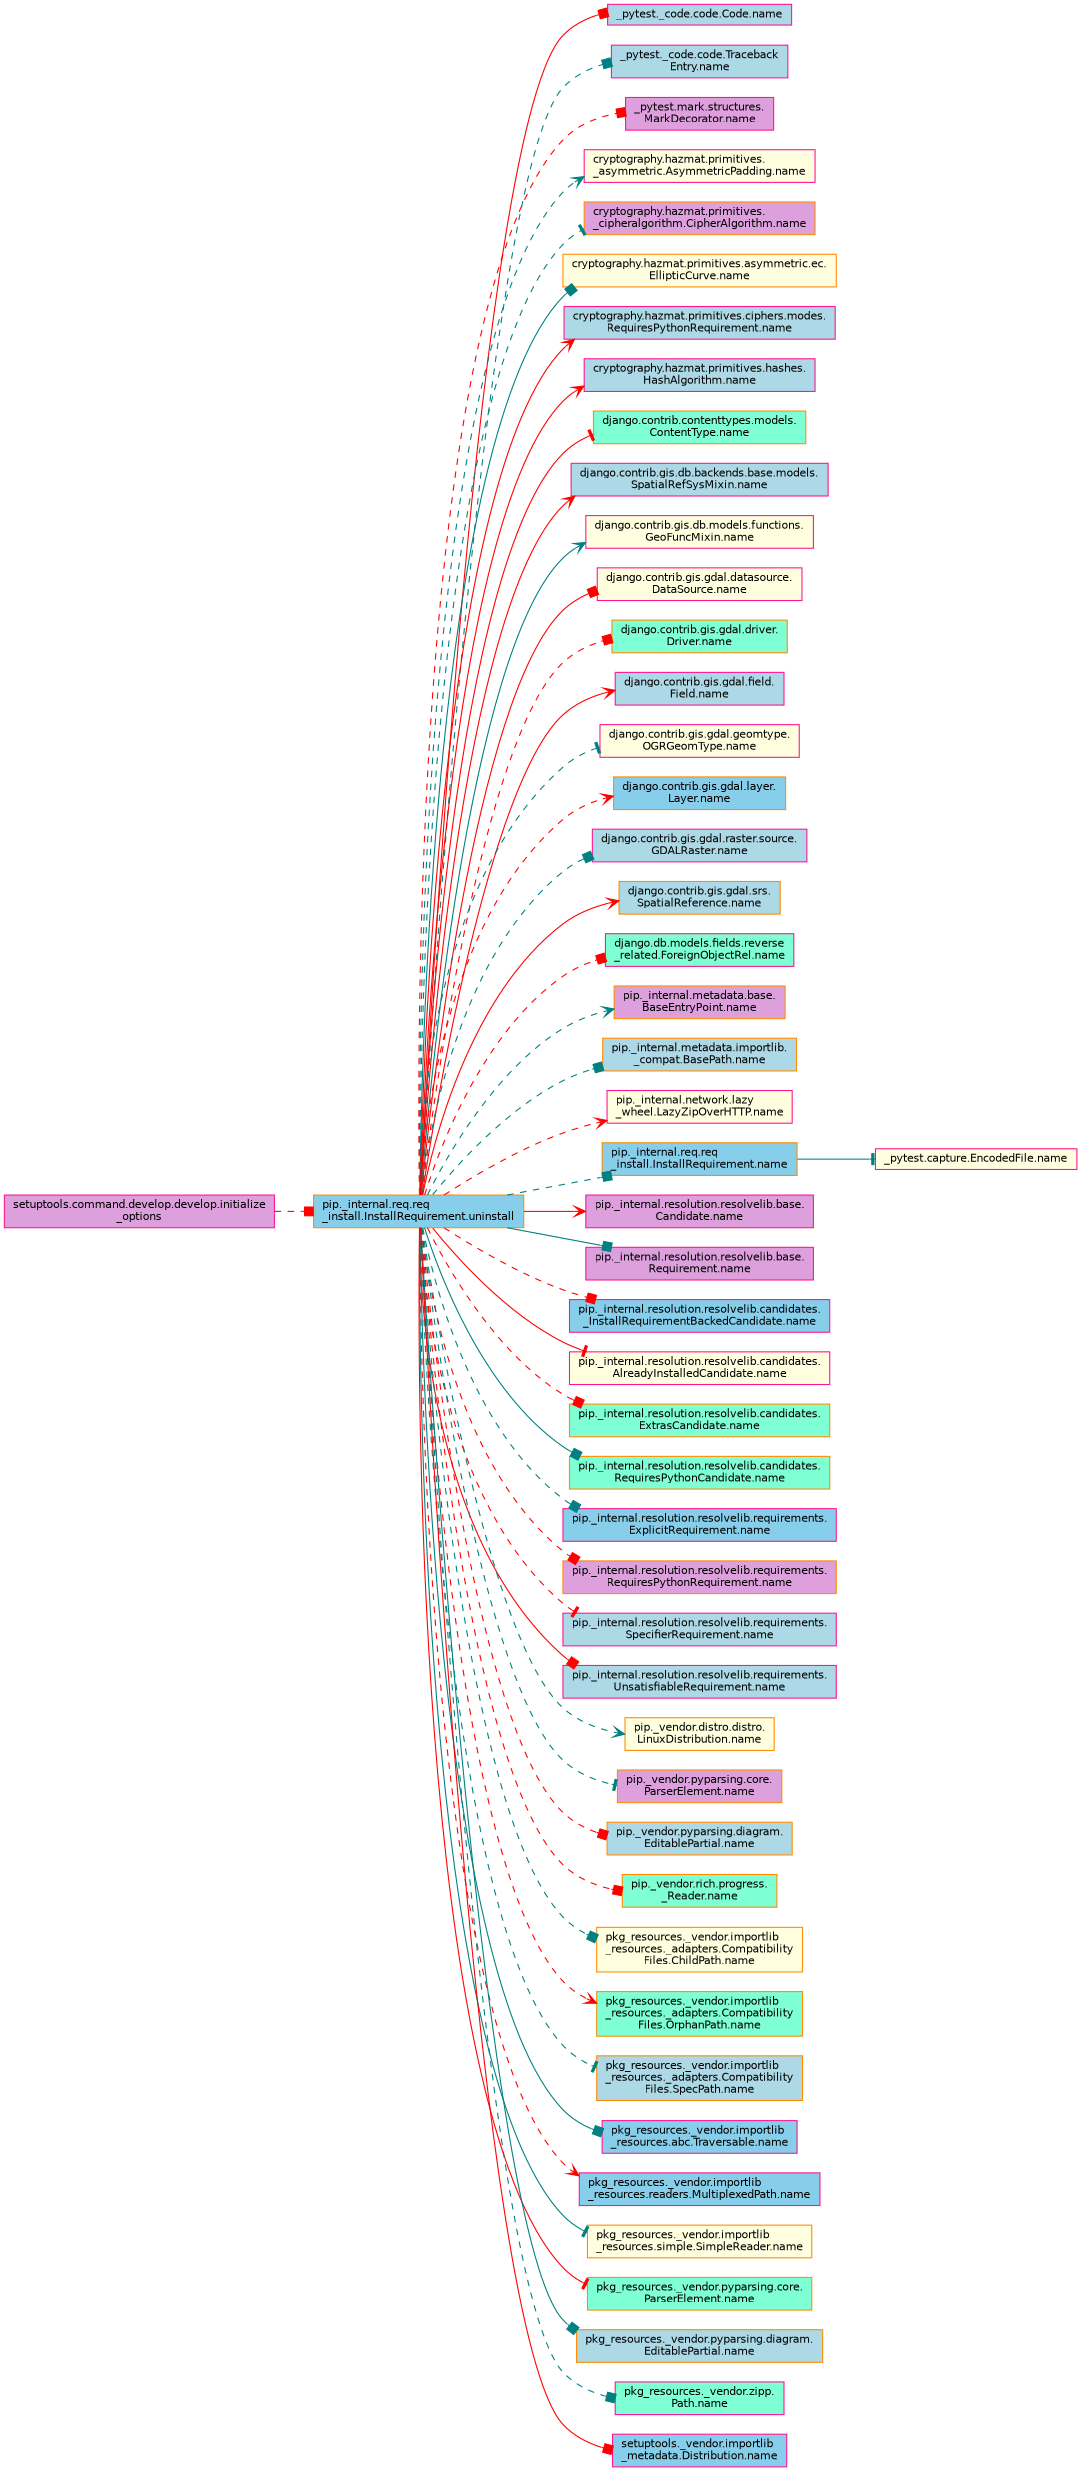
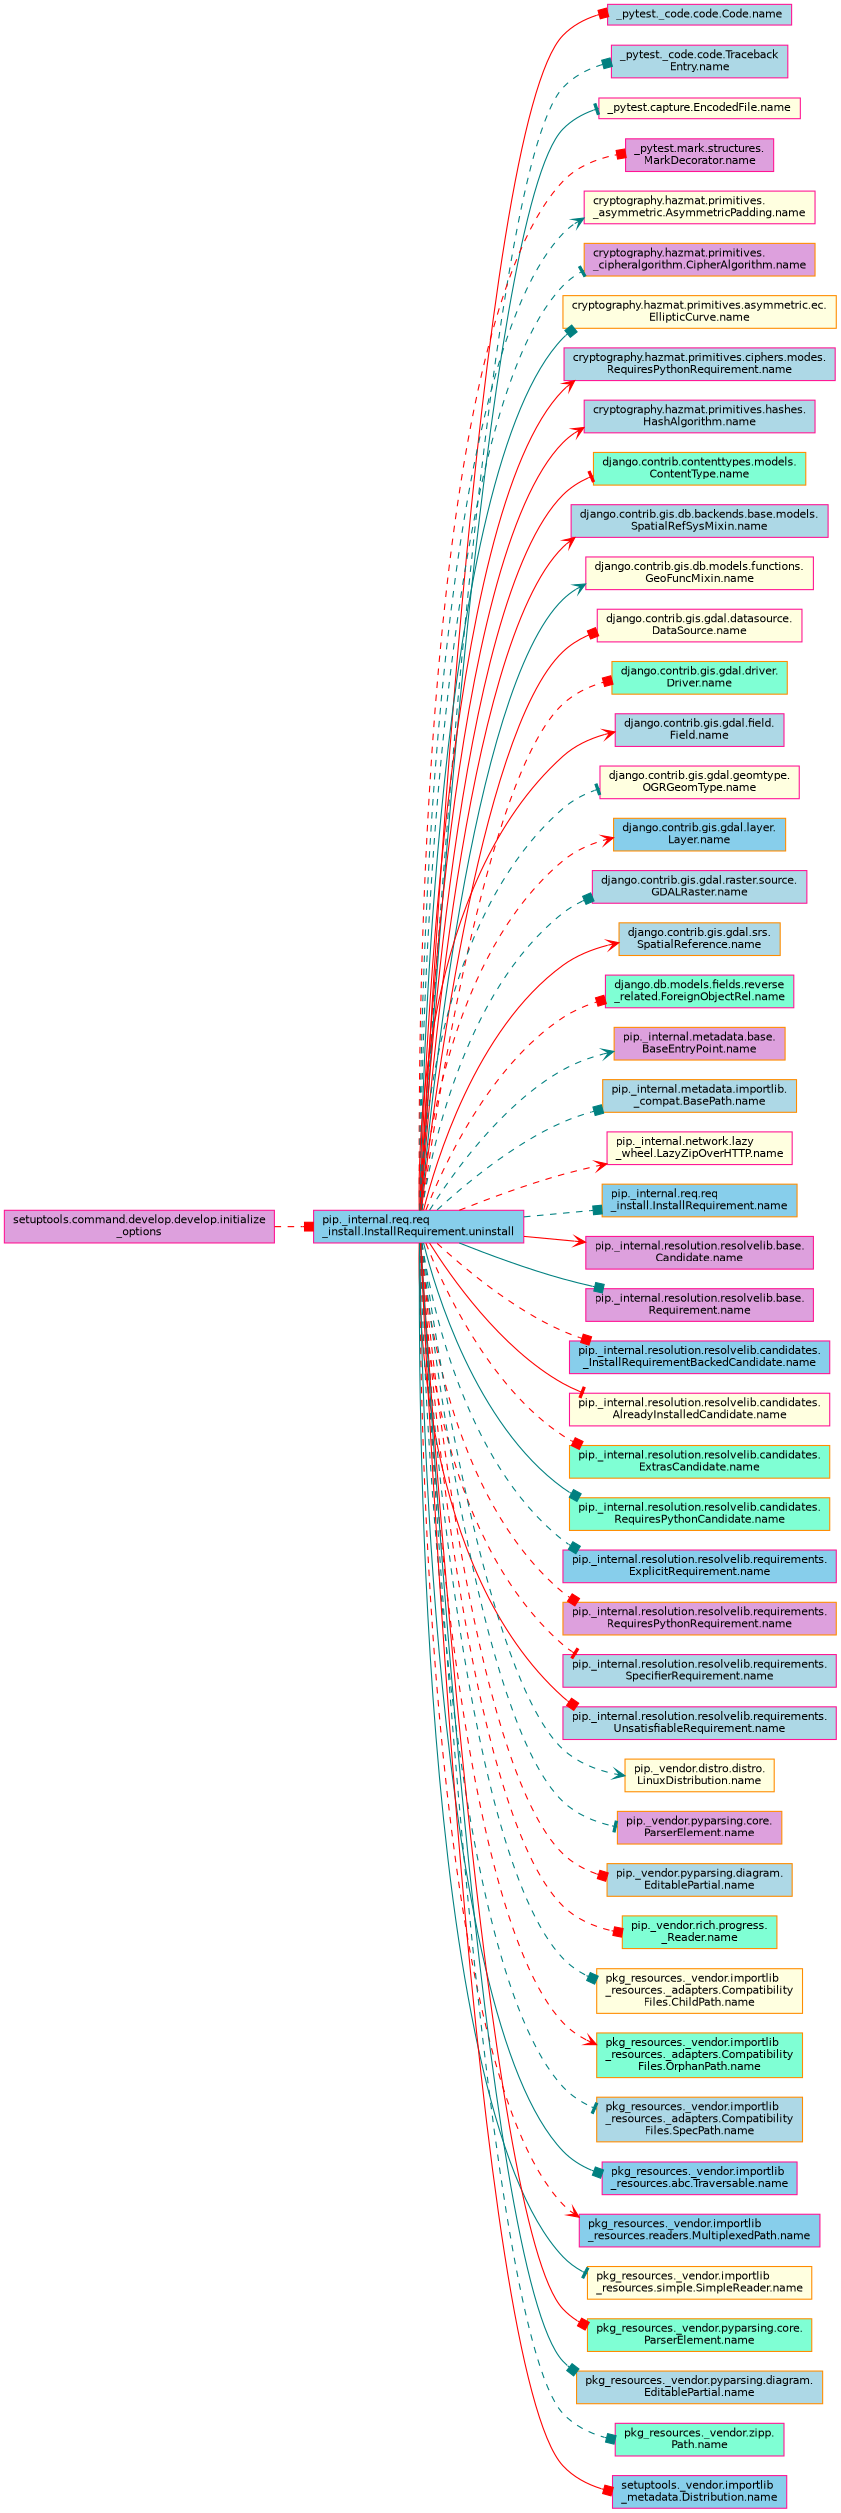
edge "pip._internal.req.req _install.InstallRequirement.name" -> "_pytest.capture.EncodedFile.name": now "pip._internal.req.req _install.InstallRequirement.uninstall" -> "_pytest.capture.EncodedFile.name"
node "pip._internal.req.req _install.InstallRequirement.uninstall": color darkorange -> deeppink
edge "pip._internal.req.req _install.InstallRequirement.uninstall" -> "pkg_resources._vendor.pyparsing.core. ParserElement.name": arrowhead tee -> box
